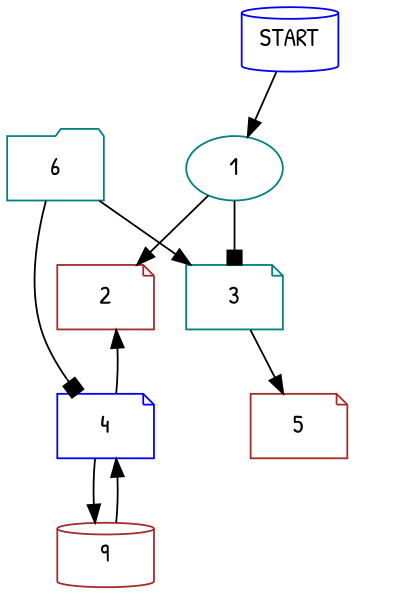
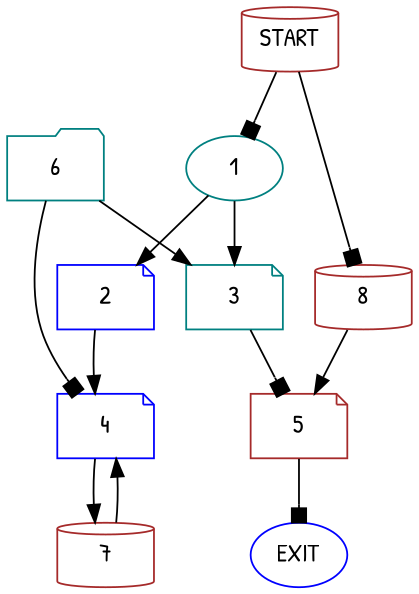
node "START": color blue -> brown
edge "START" -> "1": arrowhead normal -> box
edge "1" -> "3": arrowhead box -> normal
node "2": color brown -> blue
node "8": added
edge "3" -> "5": arrowhead normal -> box
edge "4" -> "2": reversed
node "9": label "9" -> "7"
node "EXIT": added
